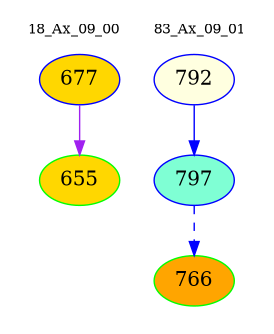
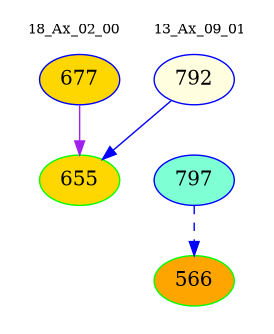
cluster "18_Ax_09_00": label "18_Ax_09_00" -> "18_Ax_02_00"
cluster "83_Ax_09_01": label "83_Ax_09_01" -> "13_Ax_09_01"
edge "792" -> "797": now "792" -> "655"
node "766": label "766" -> "566"
